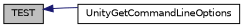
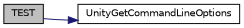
edge "UnityGetCommandLineOptions" -> "TEST": reversed
